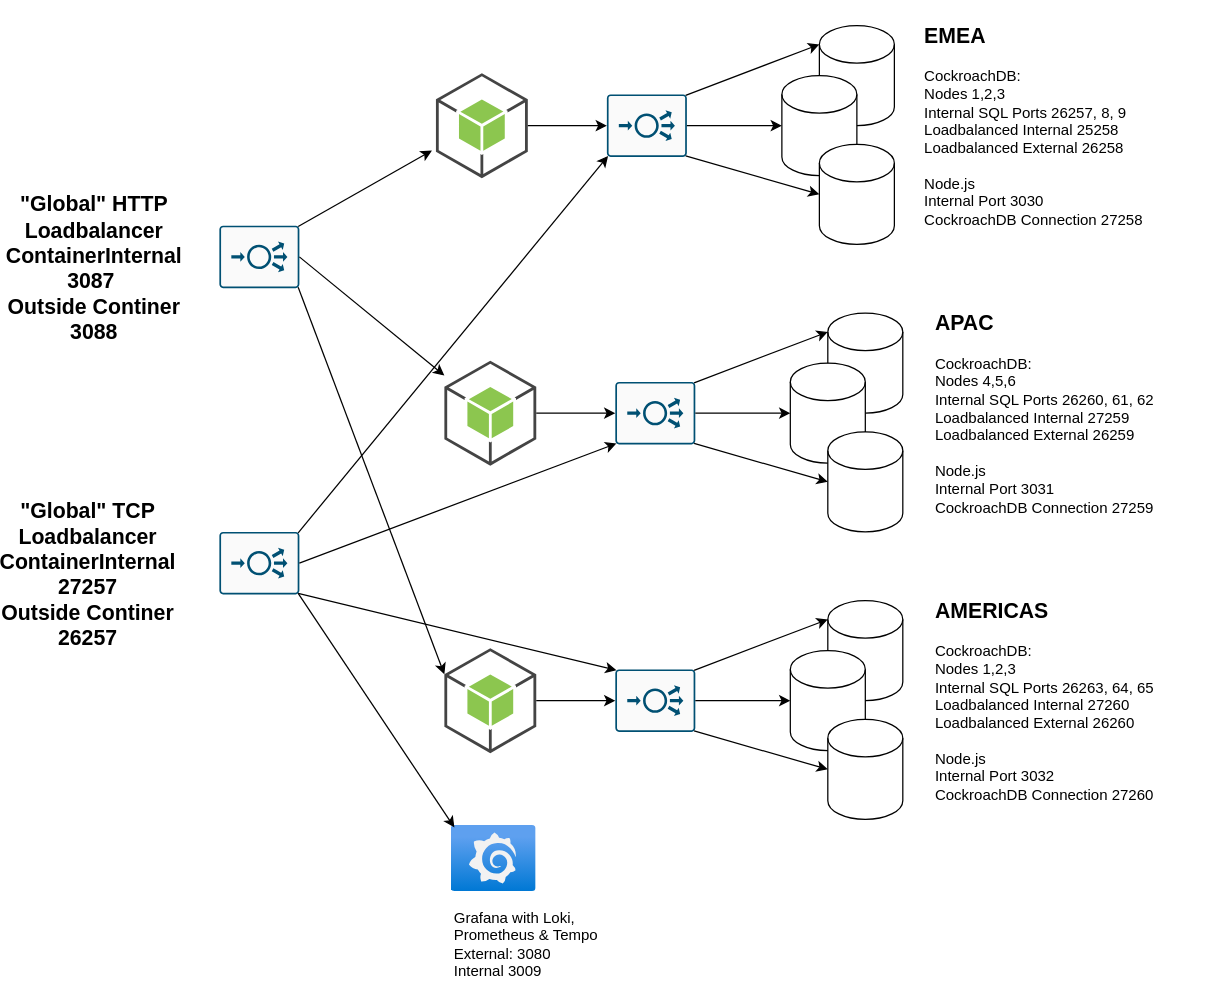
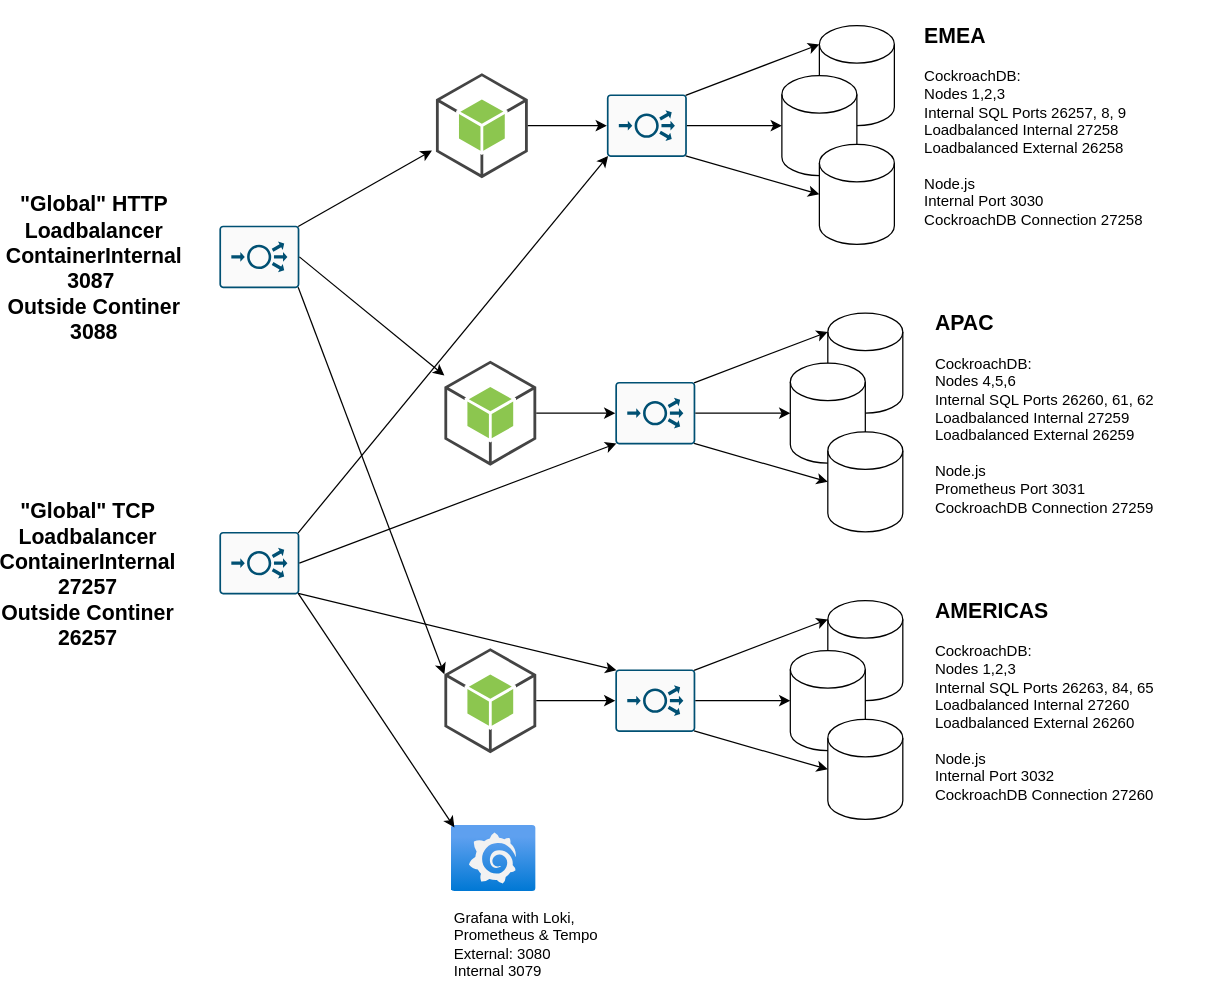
node "EMEA CockroachDB: Nodes 1,2,3 Internal SQL Ports 26257, 8, 9 Loadbalanced Internal 25258 Loadbalanced External 26258 Node.js Internal Port 3030 CockroachDB Connection 27258": label "EMEA CockroachDB: Nodes 1,2,3 Internal SQL Ports 26257, 8, 9 Loadbalanced Internal 25258 Loadbalanced External 26258 Node.js Internal Port 3030 CockroachDB Connection 27258" -> "EMEA CockroachDB: Nodes 1,2,3 Internal SQL Ports 26257, 8, 9 Loadbalanced Internal 27258 Loadbalanced External 26258 Node.js Internal Port 3030 CockroachDB Connection 27258"
node "APAC CockroachDB: Nodes 4,5,6 Internal SQL Ports 26260, 61, 62 Loadbalanced Internal 27259 Loadbalanced External 26259 Node.js Internal Port 3031 CockroachDB Connection 27259": label "APAC CockroachDB: Nodes 4,5,6 Internal SQL Ports 26260, 61, 62 Loadbalanced Internal 27259 Loadbalanced External 26259 Node.js Internal Port 3031 CockroachDB Connection 27259" -> "APAC CockroachDB: Nodes 4,5,6 Internal SQL Ports 26260, 61, 62 Loadbalanced Internal 27259 Loadbalanced External 26259 Node.js Prometheus Port 3031 CockroachDB Connection 27259"
node "AMERICAS CockroachDB: Nodes 1,2,3 Internal SQL Ports 26263, 64, 65 Loadbalanced Internal 27260 Loadbalanced External 26260 Node.js Internal Port 3032 CockroachDB Connection 27260": label "AMERICAS CockroachDB: Nodes 1,2,3 Internal SQL Ports 26263, 64, 65 Loadbalanced Internal 27260 Loadbalanced External 26260 Node.js Internal Port 3032 CockroachDB Connection 27260" -> "AMERICAS CockroachDB: Nodes 1,2,3 Internal SQL Ports 26263, 84, 65 Loadbalanced Internal 27260 Loadbalanced External 26260 Node.js Internal Port 3032 CockroachDB Connection 27260"
node "Grafana with Loki, Prometheus & Tempo External: 3080 Internal 3009": label "Grafana with Loki, Prometheus & Tempo External: 3080 Internal 3009" -> "Grafana with Loki, Prometheus & Tempo External: 3080 Internal 3079"
